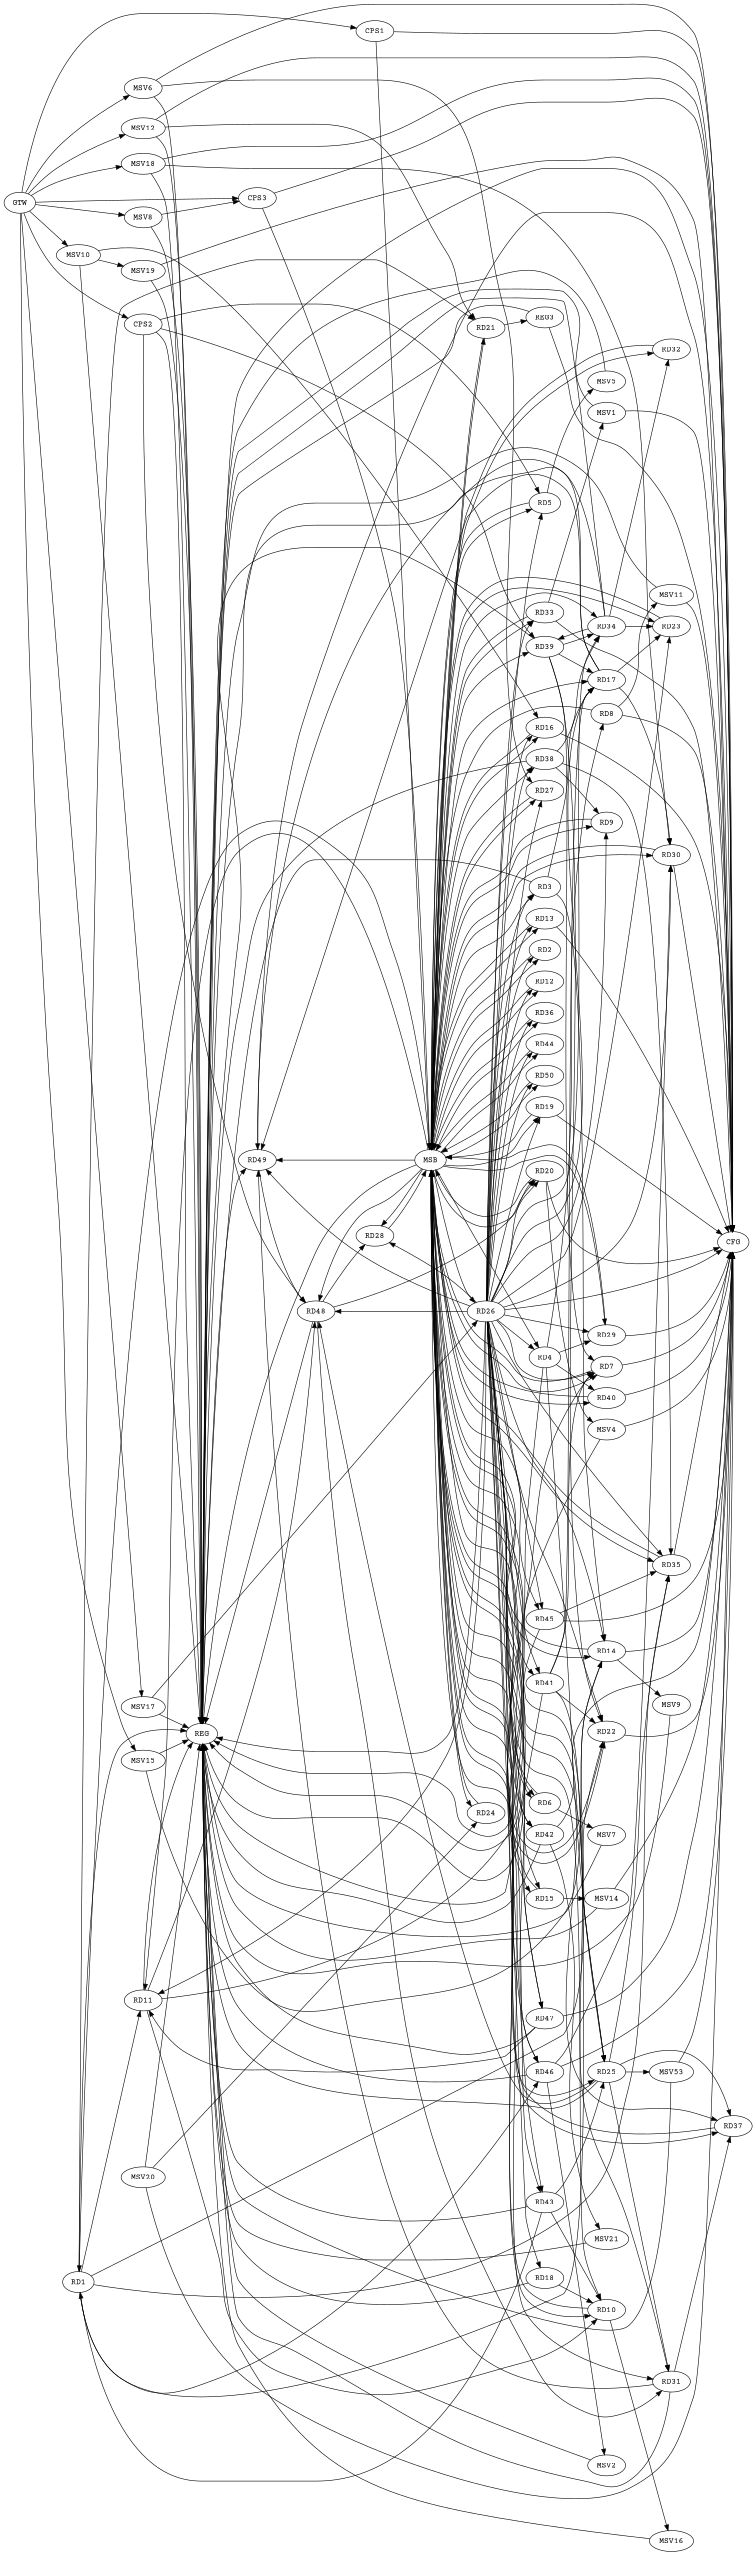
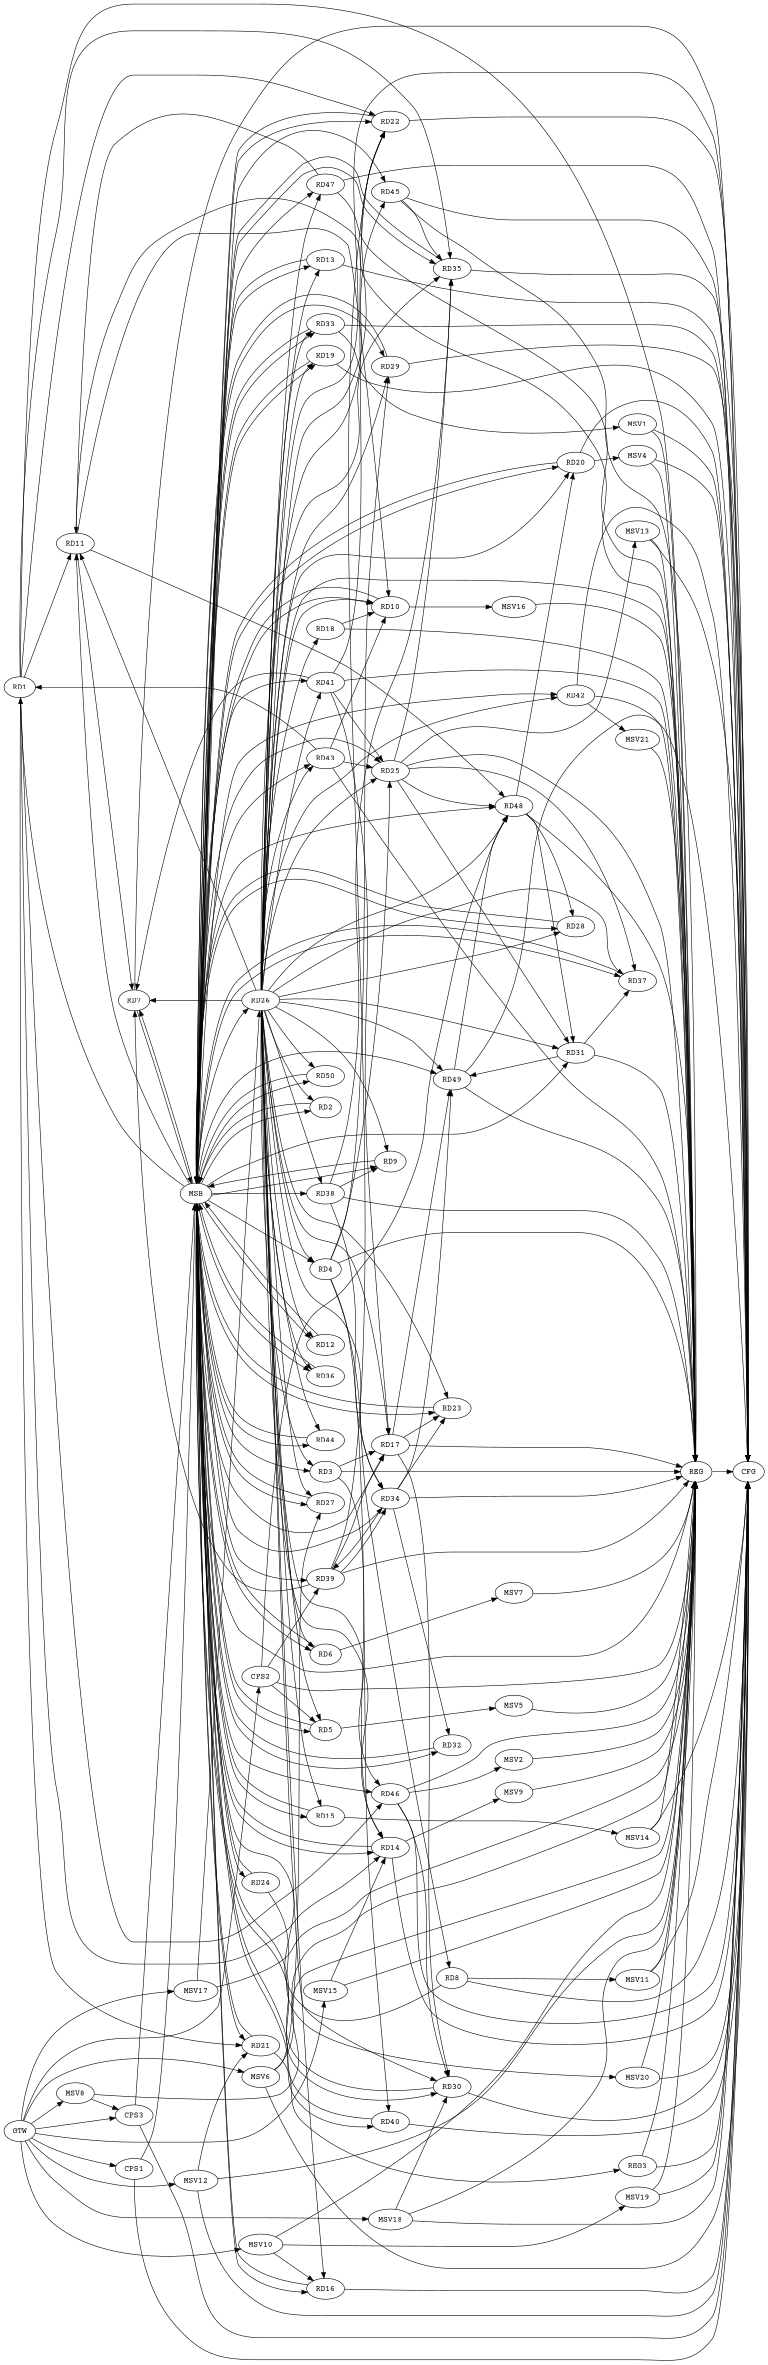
edge "REG" -> "RD49": reversed
edge "MSV20" -> "RD24": reversed
node "MSV53": label "MSV53" -> "MSV13"
